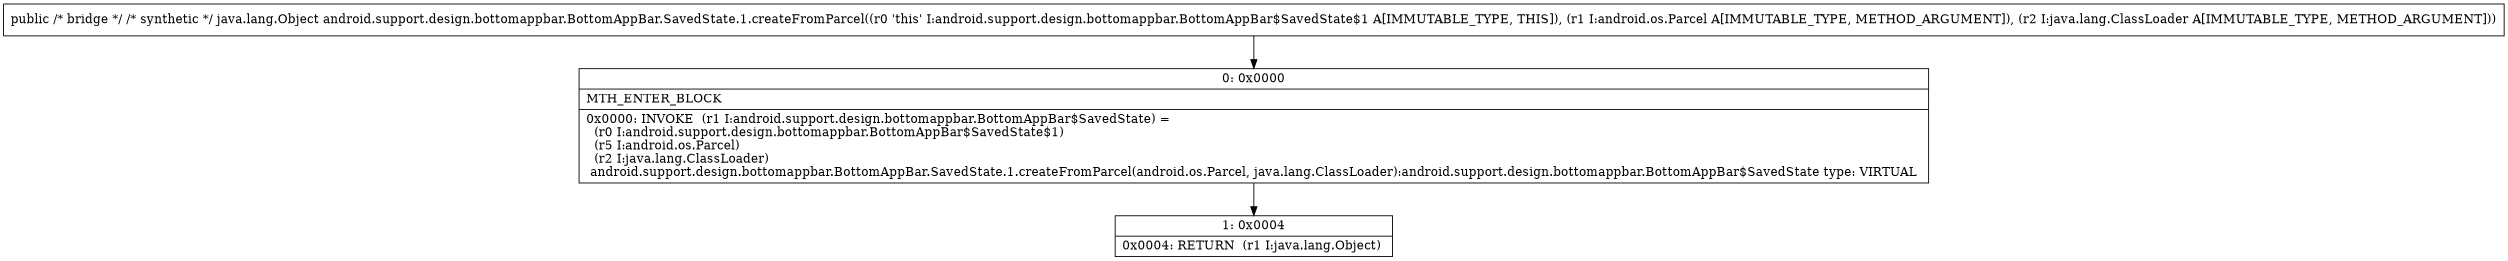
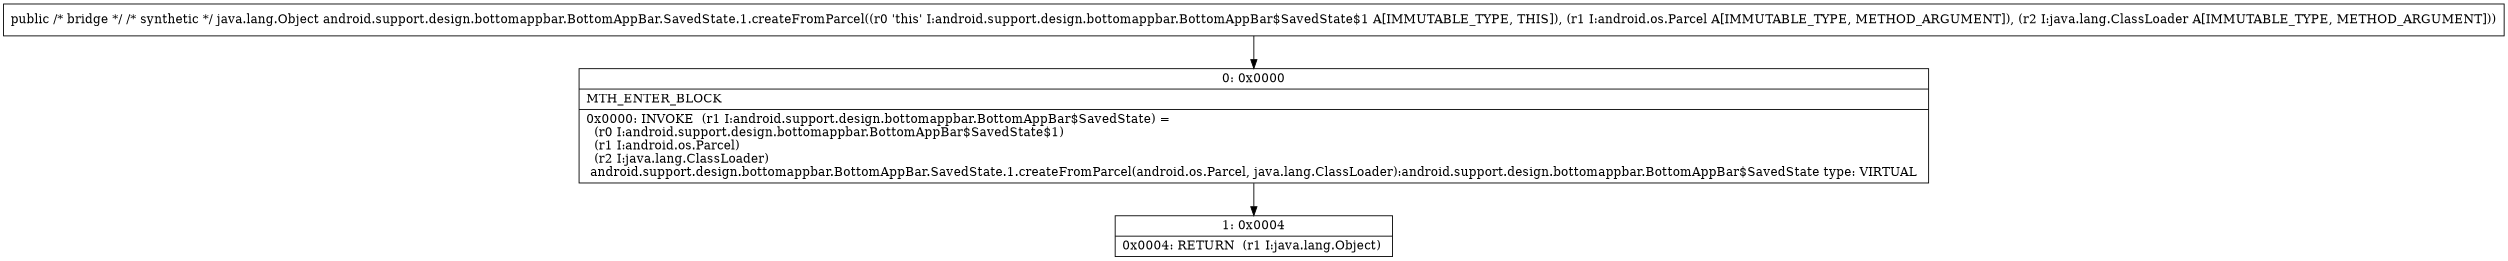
node "0: 0x0000": text "(r5 I:android.os.Parcel)" -> "(r1 I:android.os.Parcel)"
